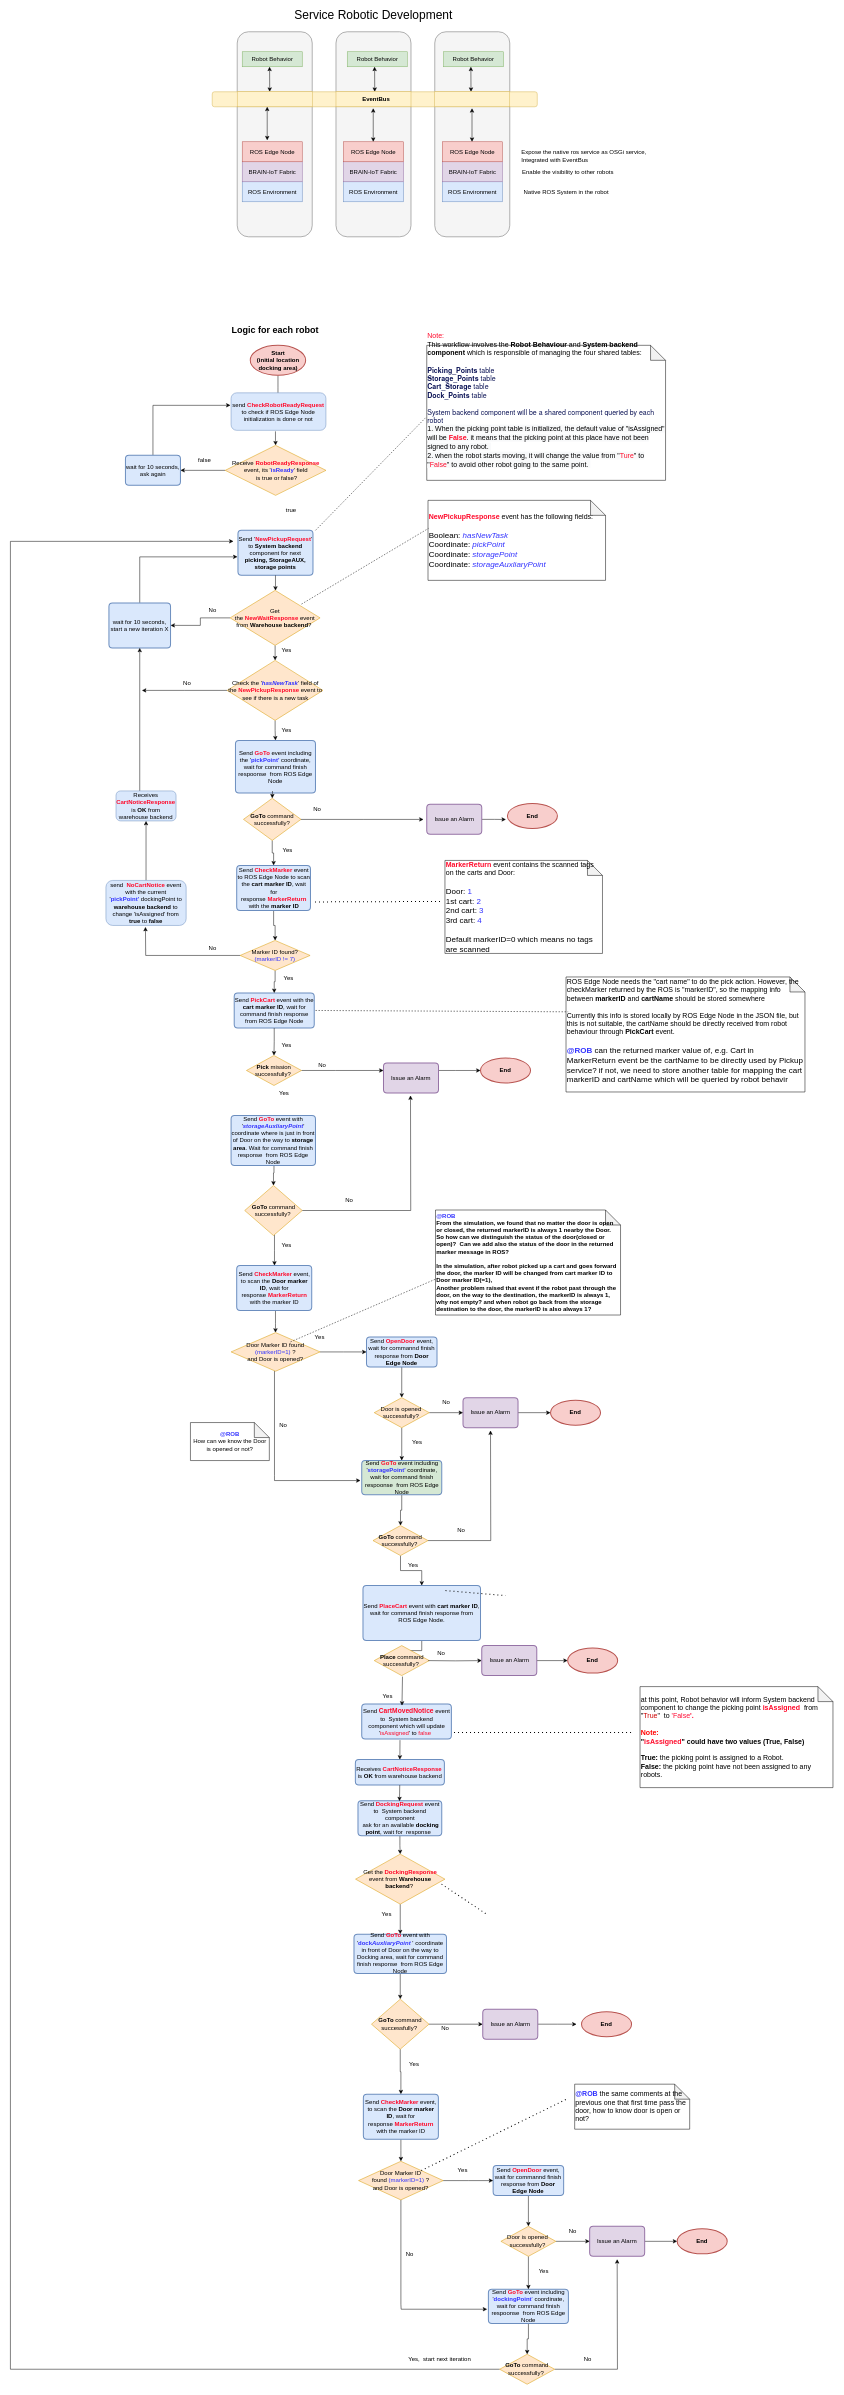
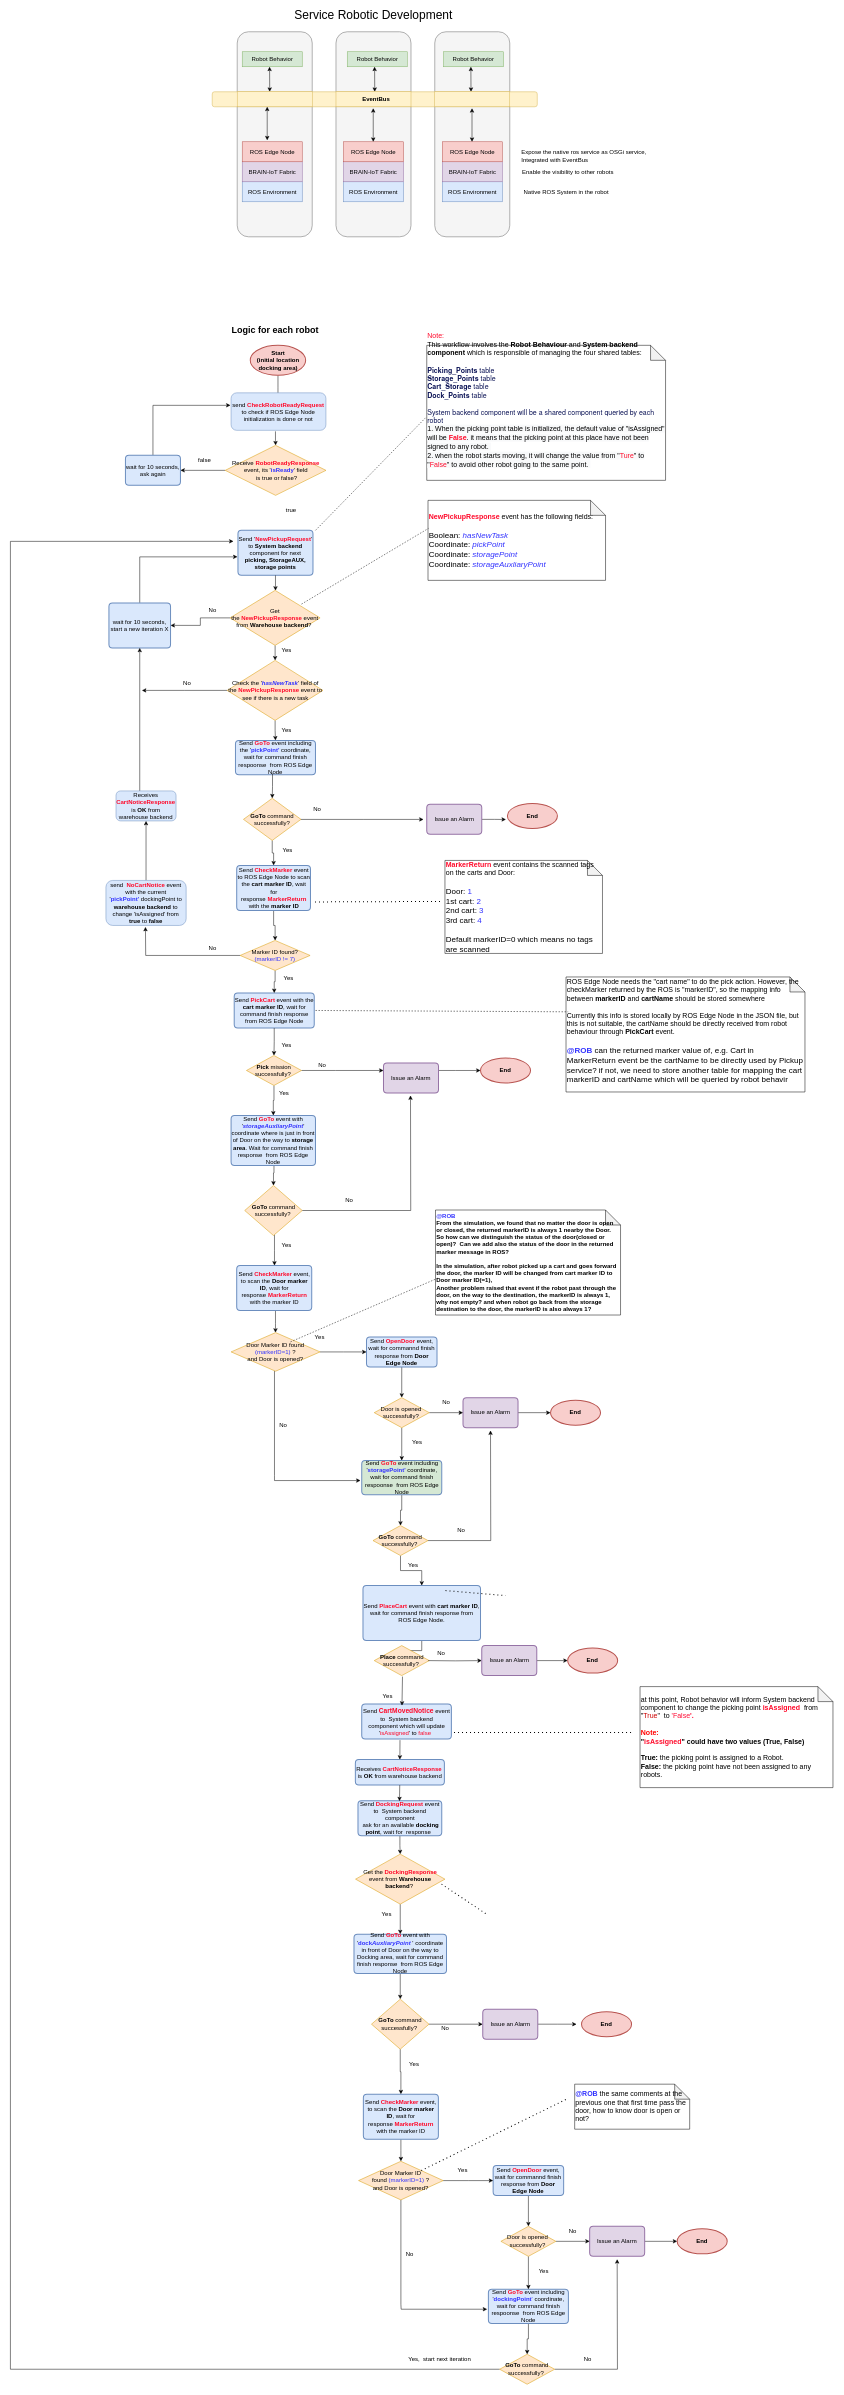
node "Get the NewWaitResponse event from Warehouse backend?": label "Get the NewWaitResponse event from Warehouse backend?" -> "Get the NewPickupResponse event from Warehouse backend?"
node "Send GoTo event including the 'pickPoint' coordinate, wait for command finish respoonse from ROS Edge Node": size 80x53 -> 80x34
edge "Pick mission successfully?" -> "Send GoTo event with 'storageAuxliaryPoint' coordinate where is just in front of Door on the way to storage area. Wait for command finish response from ROS Edge Node": added
node "@ROB How can we know the Door is opened or not?": removed
